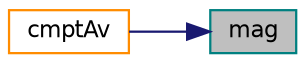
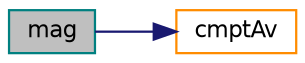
edge "cmptAv" -> "mag": reversed
